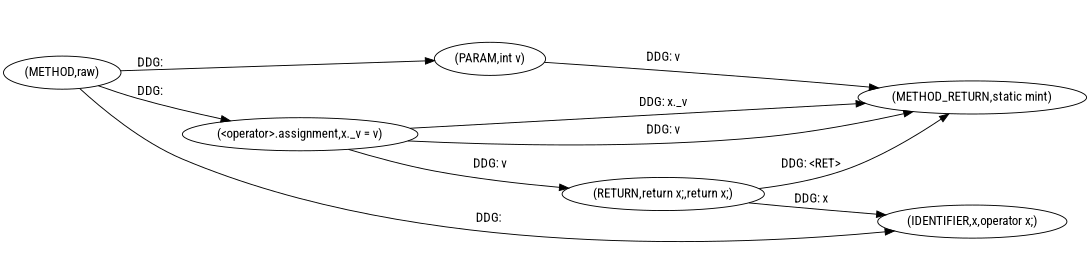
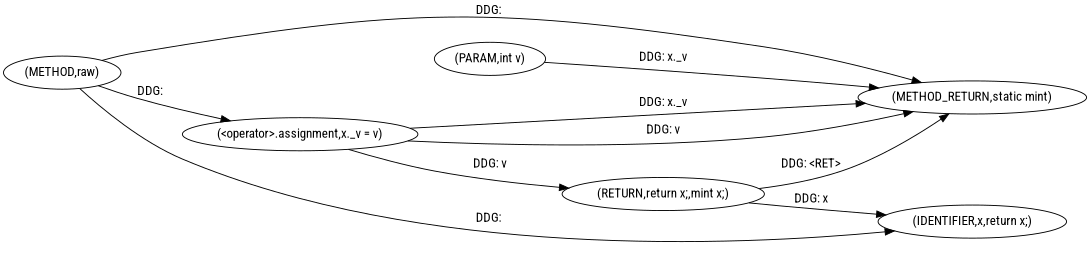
edge "(PARAM,int v)" -> "(METHOD_RETURN,static mint)": label "DDG: v" -> "DDG: x._v"
edge "(METHOD,raw)" -> "(PARAM,int v)": now "(METHOD,raw)" -> "(METHOD_RETURN,static mint)"
node "(RETURN,return x;,return x;)": label "(RETURN,return x;,return x;)" -> "(RETURN,return x;,mint x;)"
node "(IDENTIFIER,x,operator x;)": label "(IDENTIFIER,x,operator x;)" -> "(IDENTIFIER,x,return x;)"
